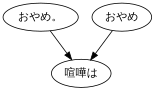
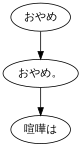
edge "おやめ" -> "喧嘩は": now "おやめ" -> "おやめ。"
